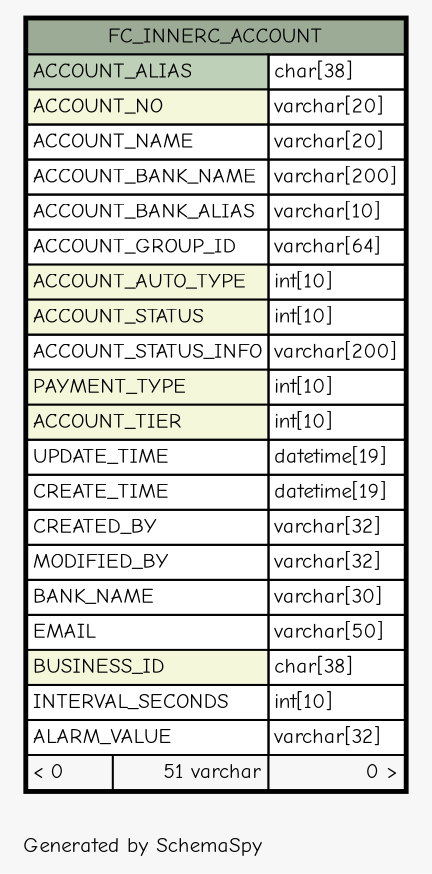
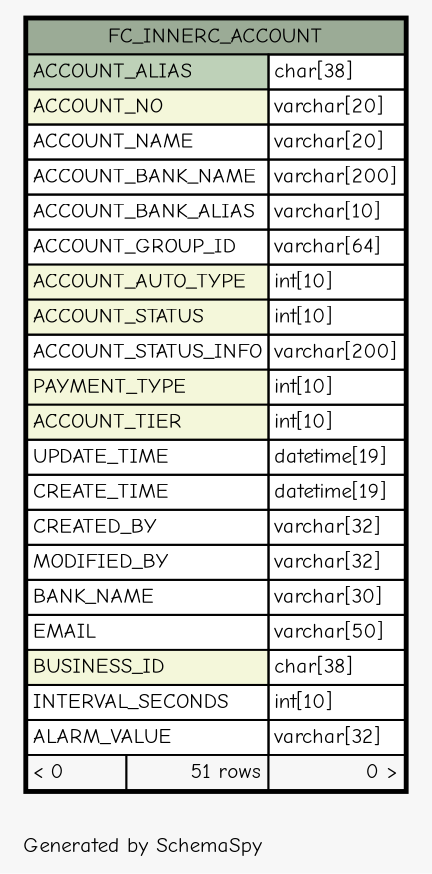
node "FC_INNERC_ACCOUNT": text "51 varchar" -> "51 rows"
